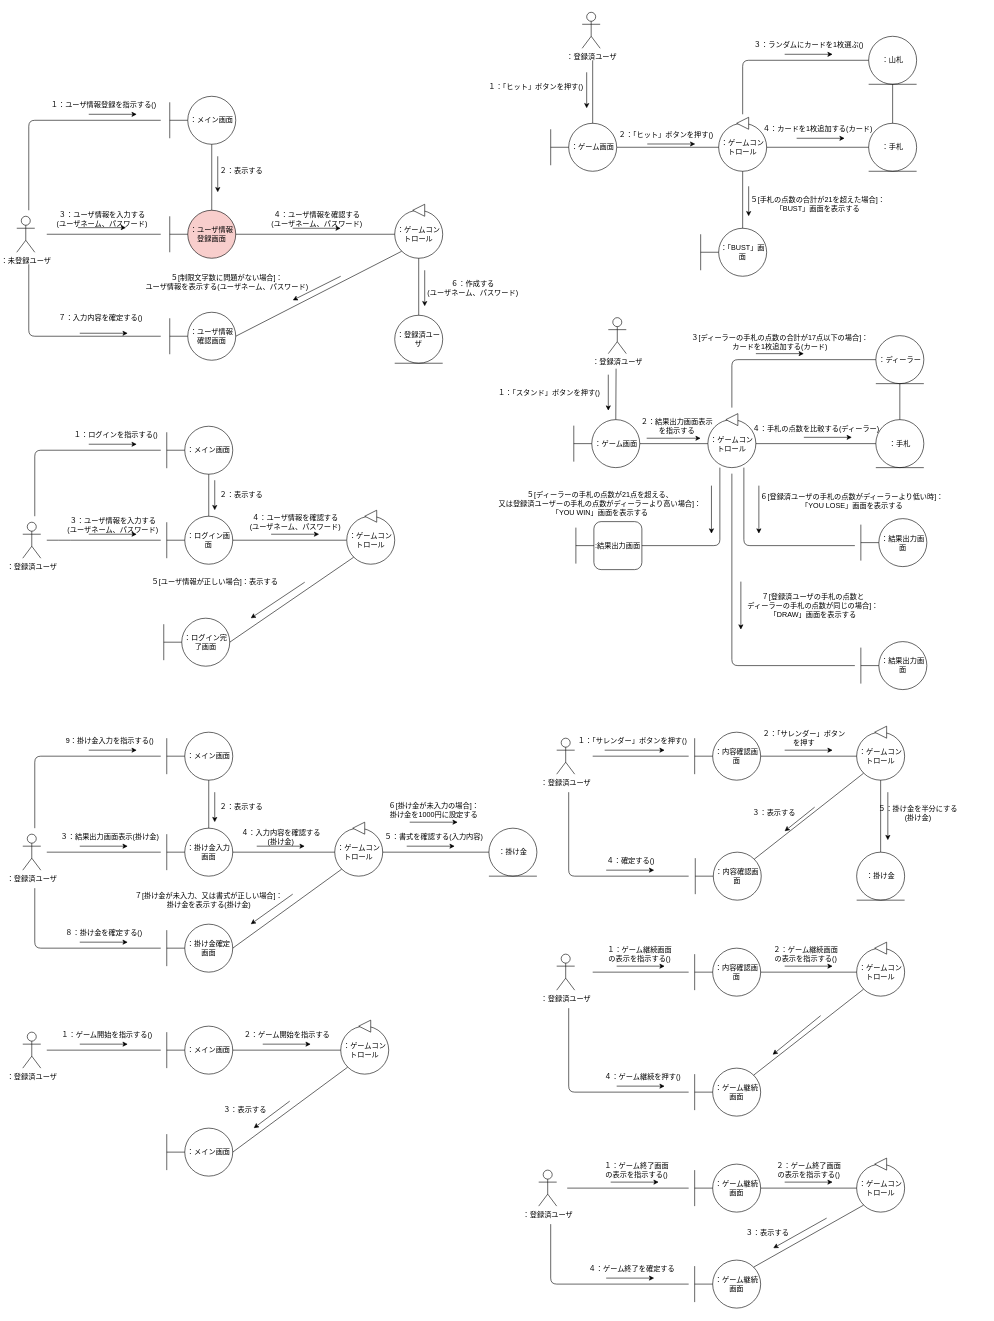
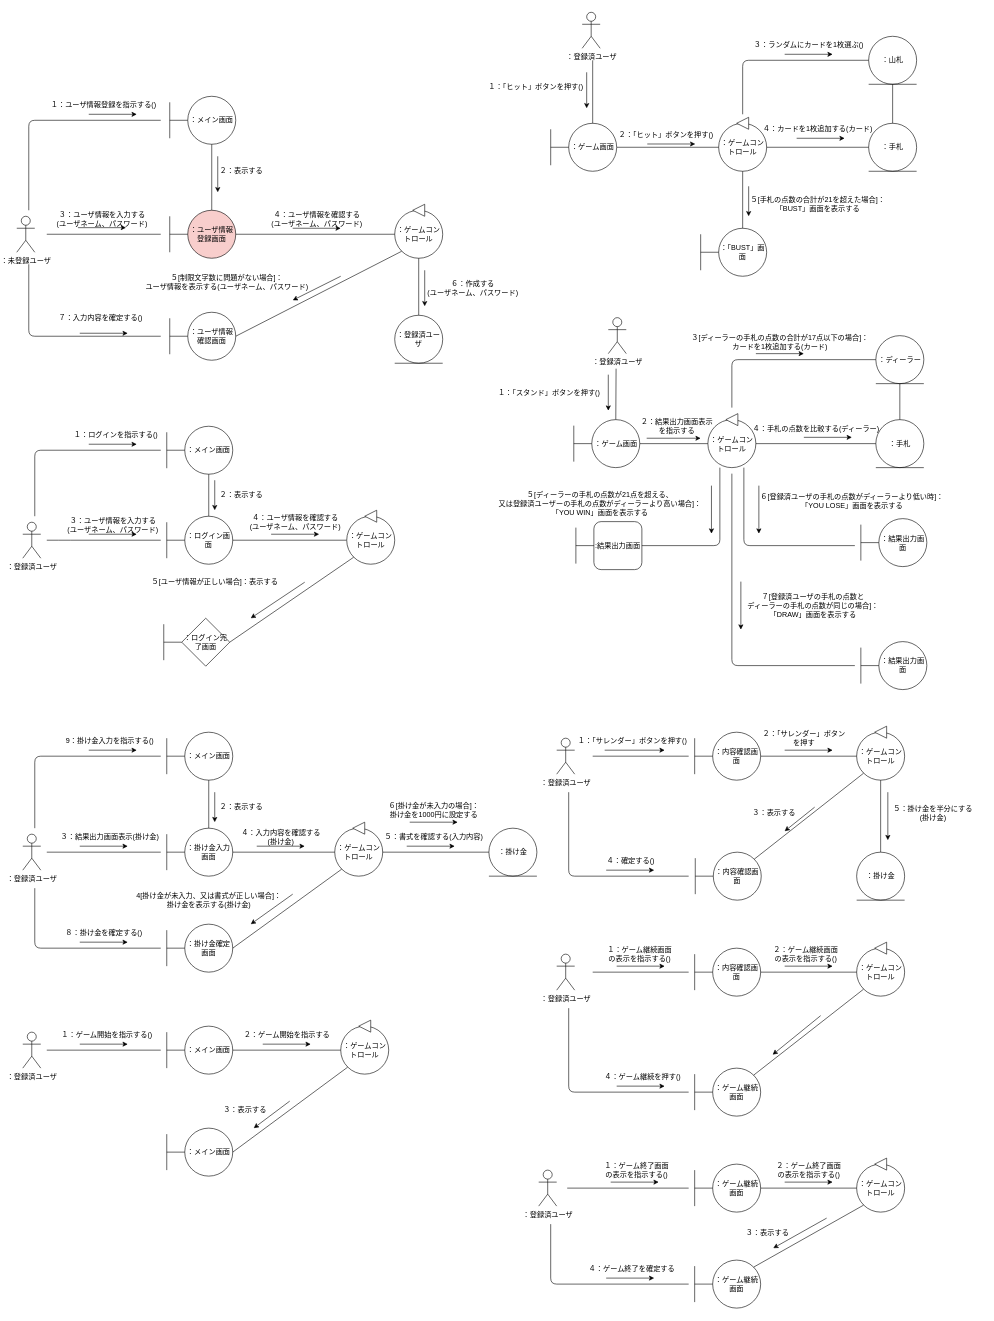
node "：ログイン完了画面": shape ellipse -> diamond
node "５：掛け金を半分にする (掛け金)": moved (918, 813) -> (933, 813)
node "７[掛け金が未入力、又は書式が正しい場合]： 掛け金を表示する(掛け金)": label "７[掛け金が未入力、又は書式が正しい場合]： 掛け金を表示する(掛け金)" -> "4[掛け金が未入力、又は書式が正しい場合]： 掛け金を表示する(掛け金)"
